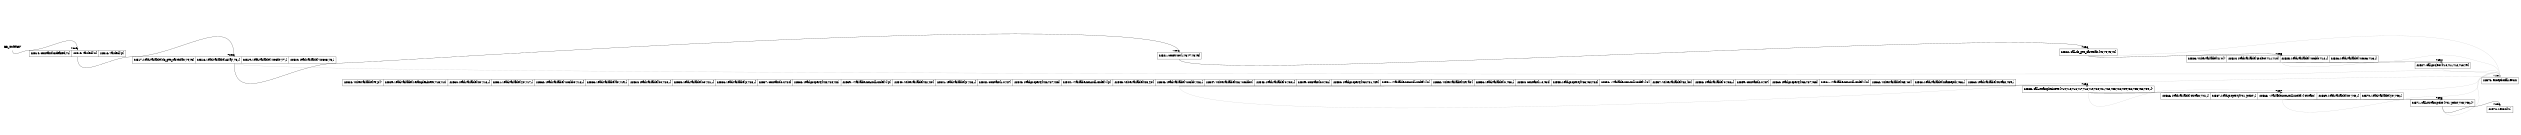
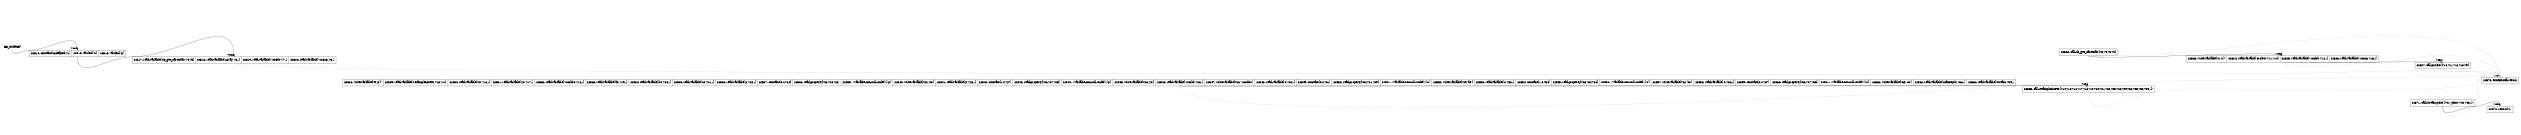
node "22521: construct [-,v6,v7,v8,v5]": removed
node "22566: read-variable['stream',v41,-]": removed
